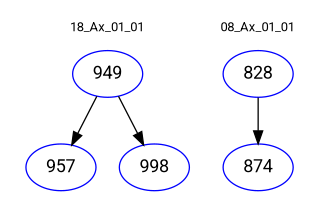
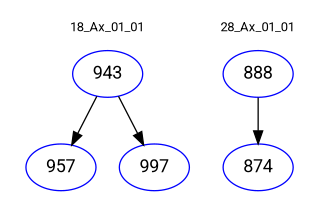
cluster "08_Ax_01_01": label "08_Ax_01_01" -> "28_Ax_01_01"
node "949": label "949" -> "943"
node "828": label "828" -> "888"
node "998": label "998" -> "997"
